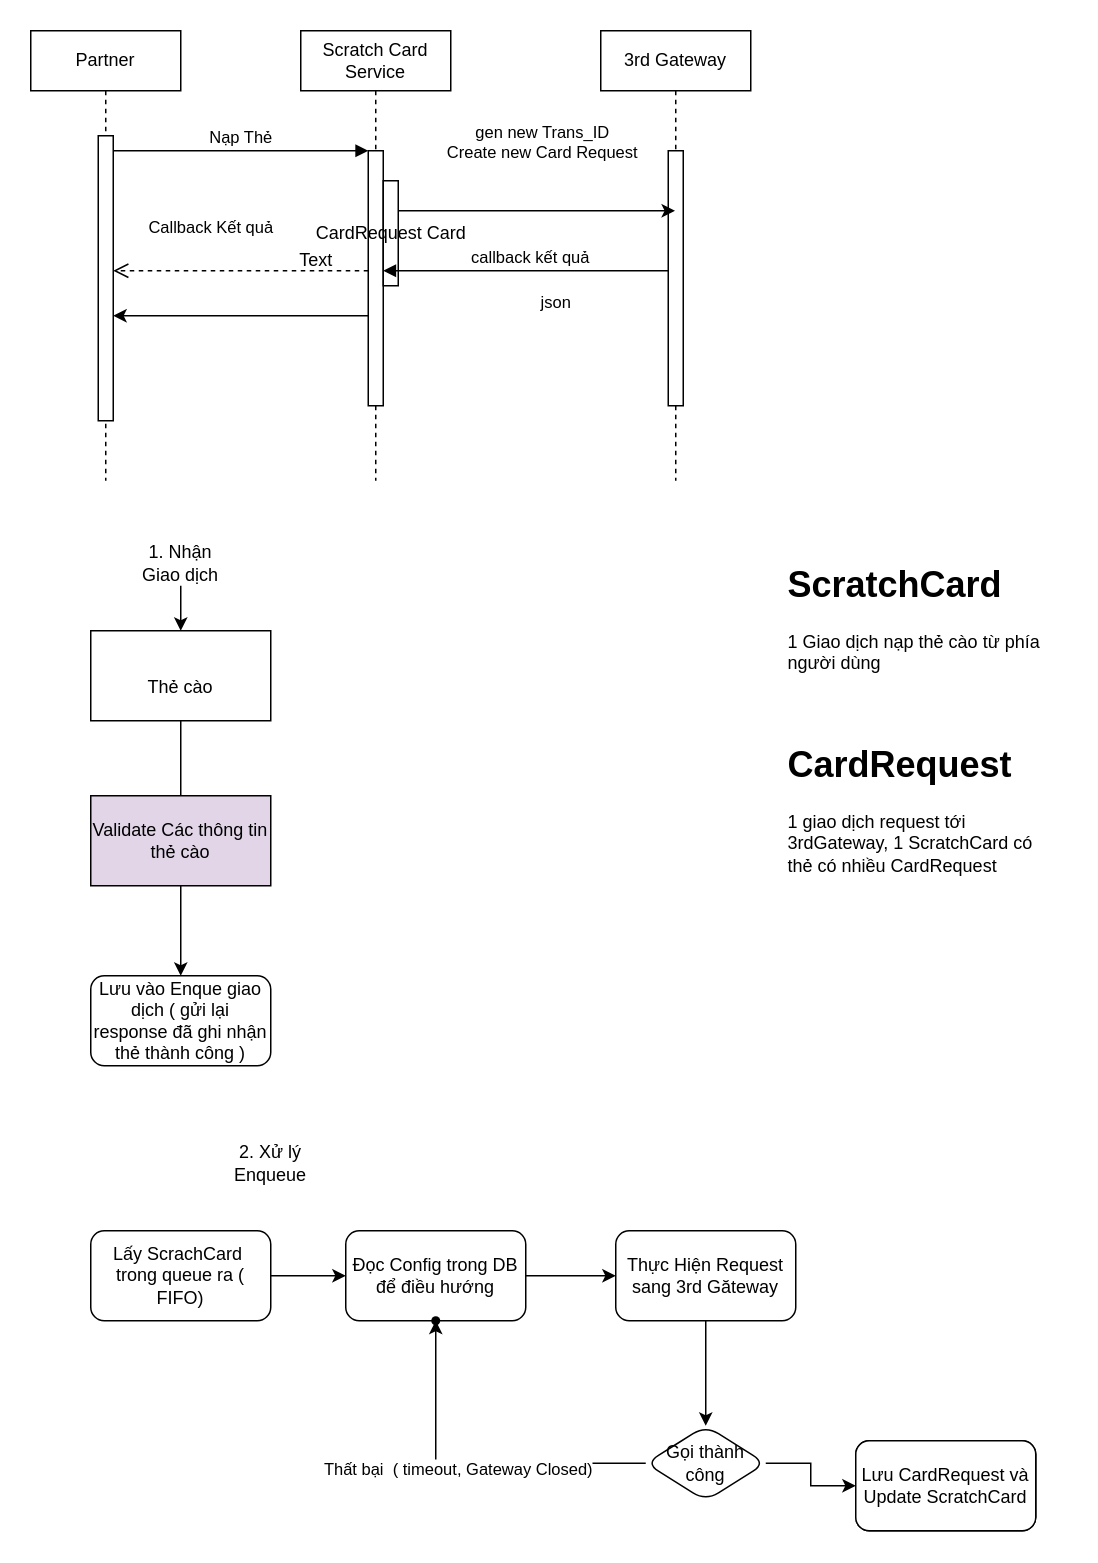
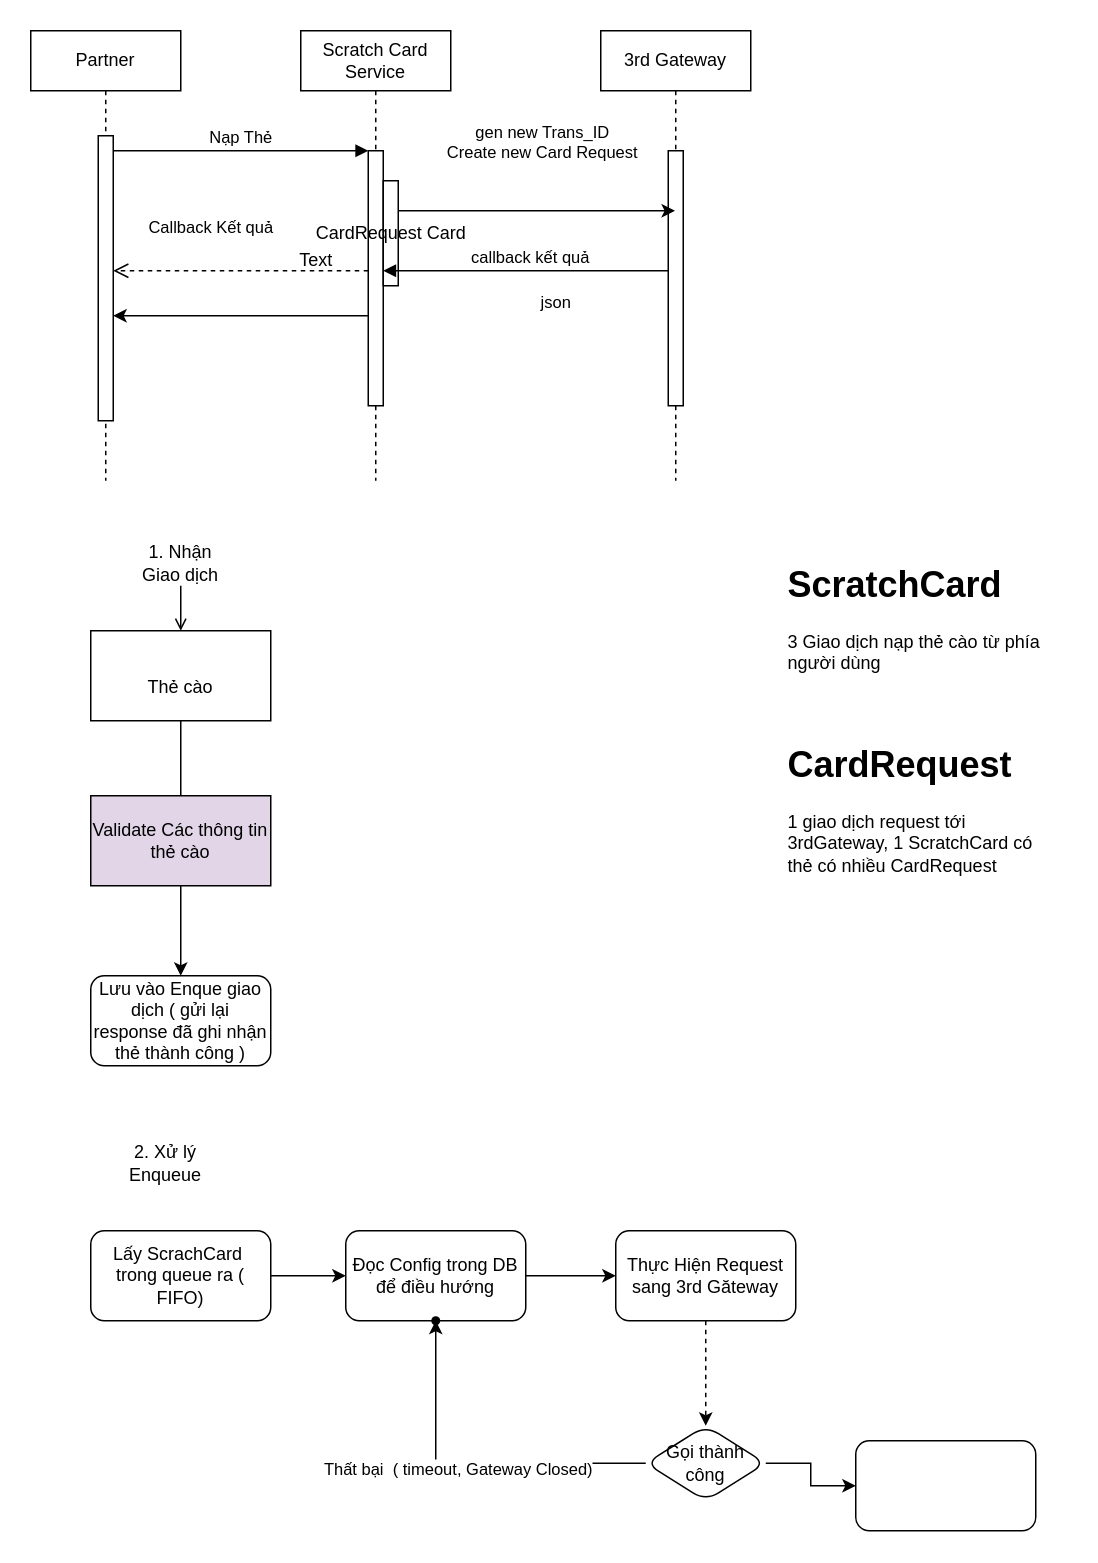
node "ScratchCard 1 Giao dịch nạp thẻ cào từ phía người dùng": label "ScratchCard 1 Giao dịch nạp thẻ cào từ phía người dùng" -> "ScratchCard 3 Giao dịch nạp thẻ cào từ phía người dùng"
edge "1. Nhận Giao dịch" -> "Thẻ cào": arrowhead classic -> open
node "2. Xử lý Enqueue": moved (271, 1163) -> (166, 1163)
edge "Thực Hiện Request sang 3rd Găteway" -> "Gọi thành công": style solid -> dashed
node "Lưu CardRequest và Update ScratchCard": removed
